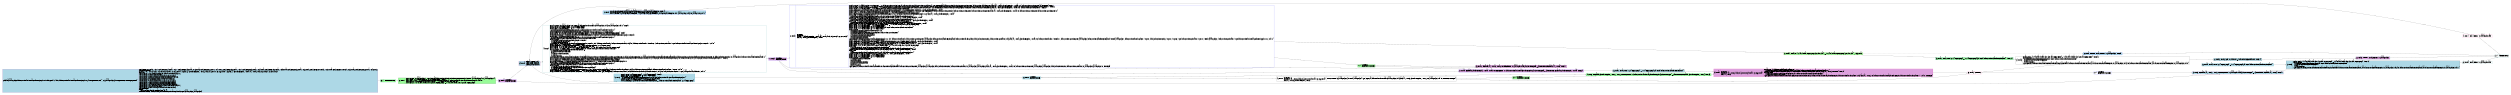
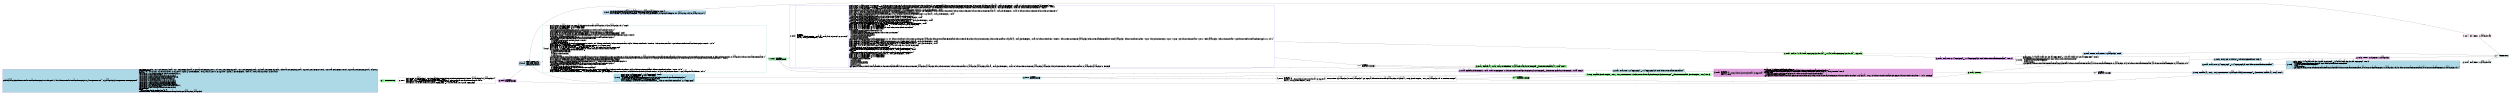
node "49: 0x0029": text "(r10 I:kotlinx.coroutines.intrinsics.Flow)" -> "(r10 I:kotlinx.coroutines.flow.Flow)"
node "70: 0x005b": fillcolor plum -> palegreen
node "53: 0x00a2": fillcolor palegreen -> plum
node "71: ?": fillcolor palegreen -> white
node "55: 0x00a8": fillcolor plum -> palegreen
node "65: 0x00a3": fillcolor white -> palegreen
node "38: 0x0000": fillcolor palegreen -> white
